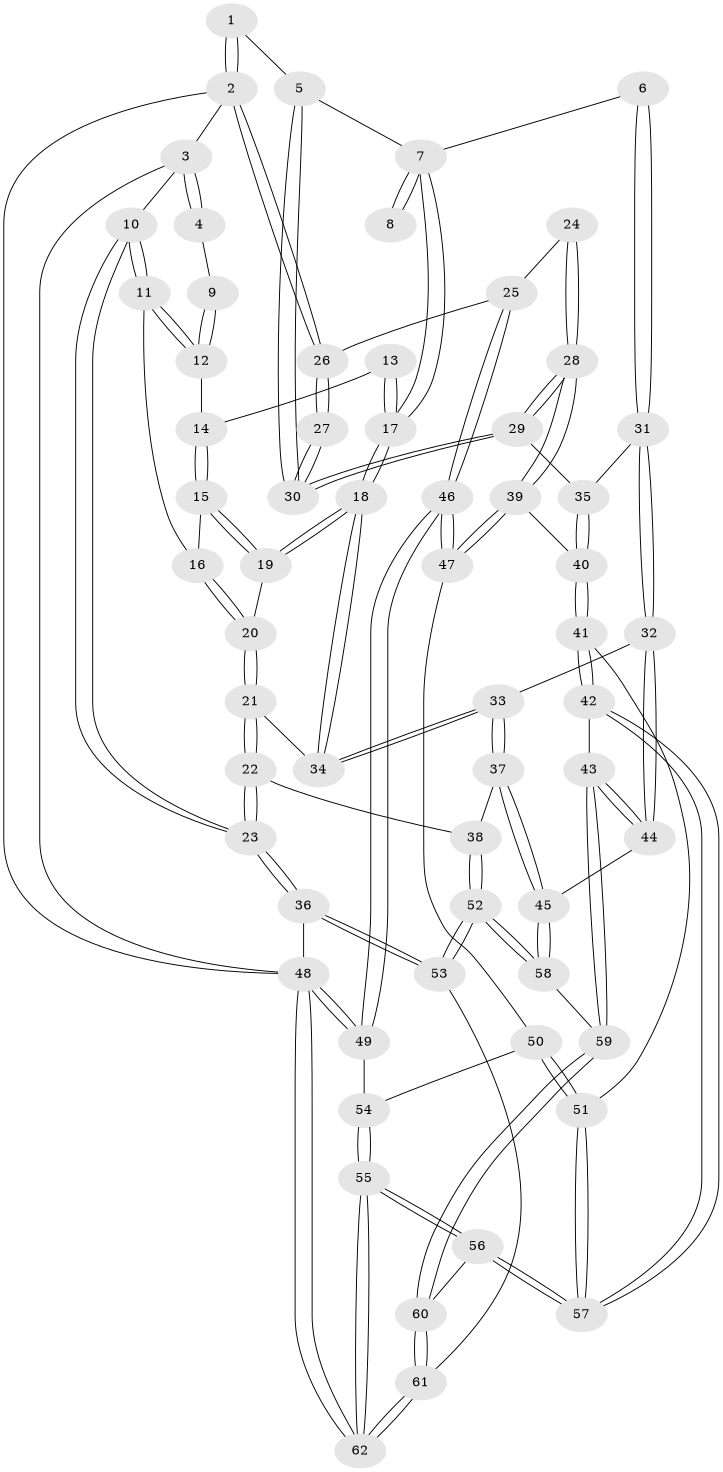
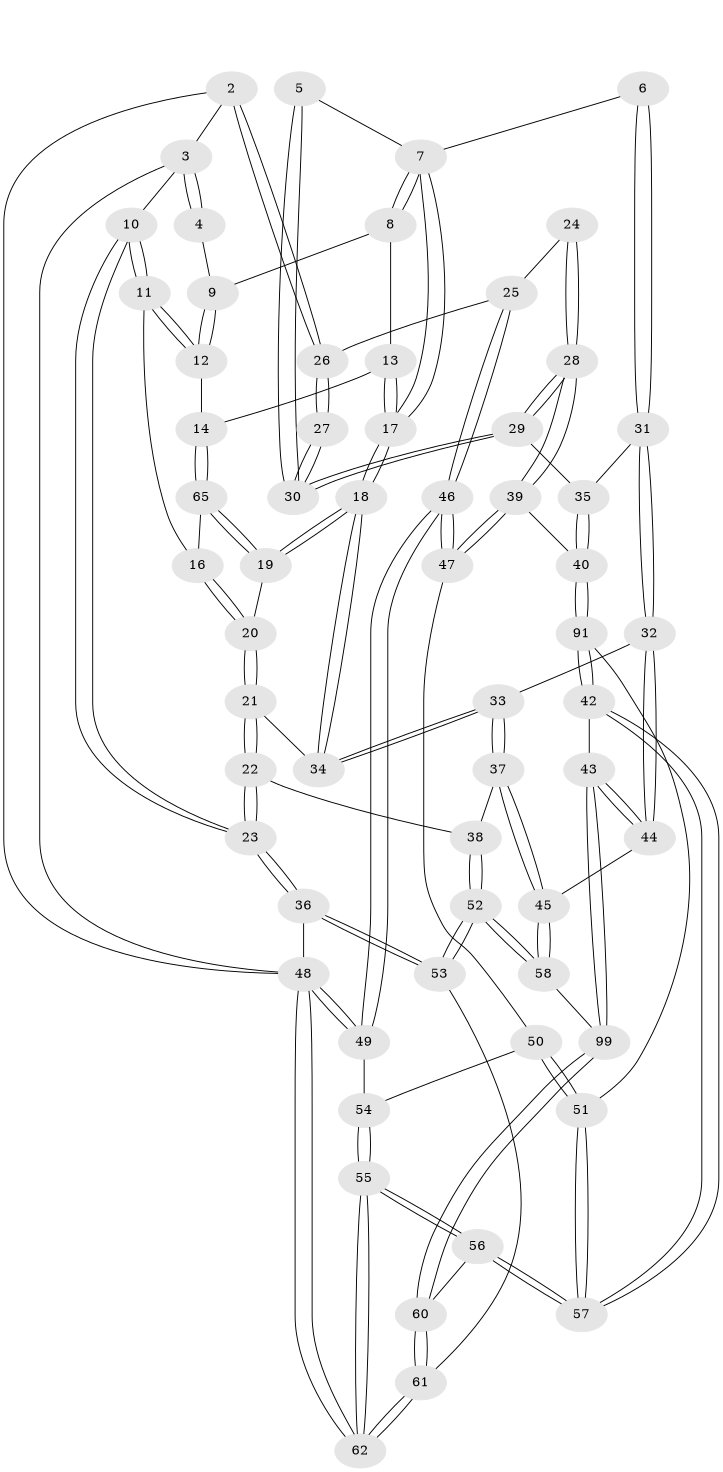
node "1": removed
edge "8" -- "9": added
edge "8" -- "13": added
node "15": label "15" -> "65"
node "41": label "41" -> "91"
node "59": label "59" -> "99"
